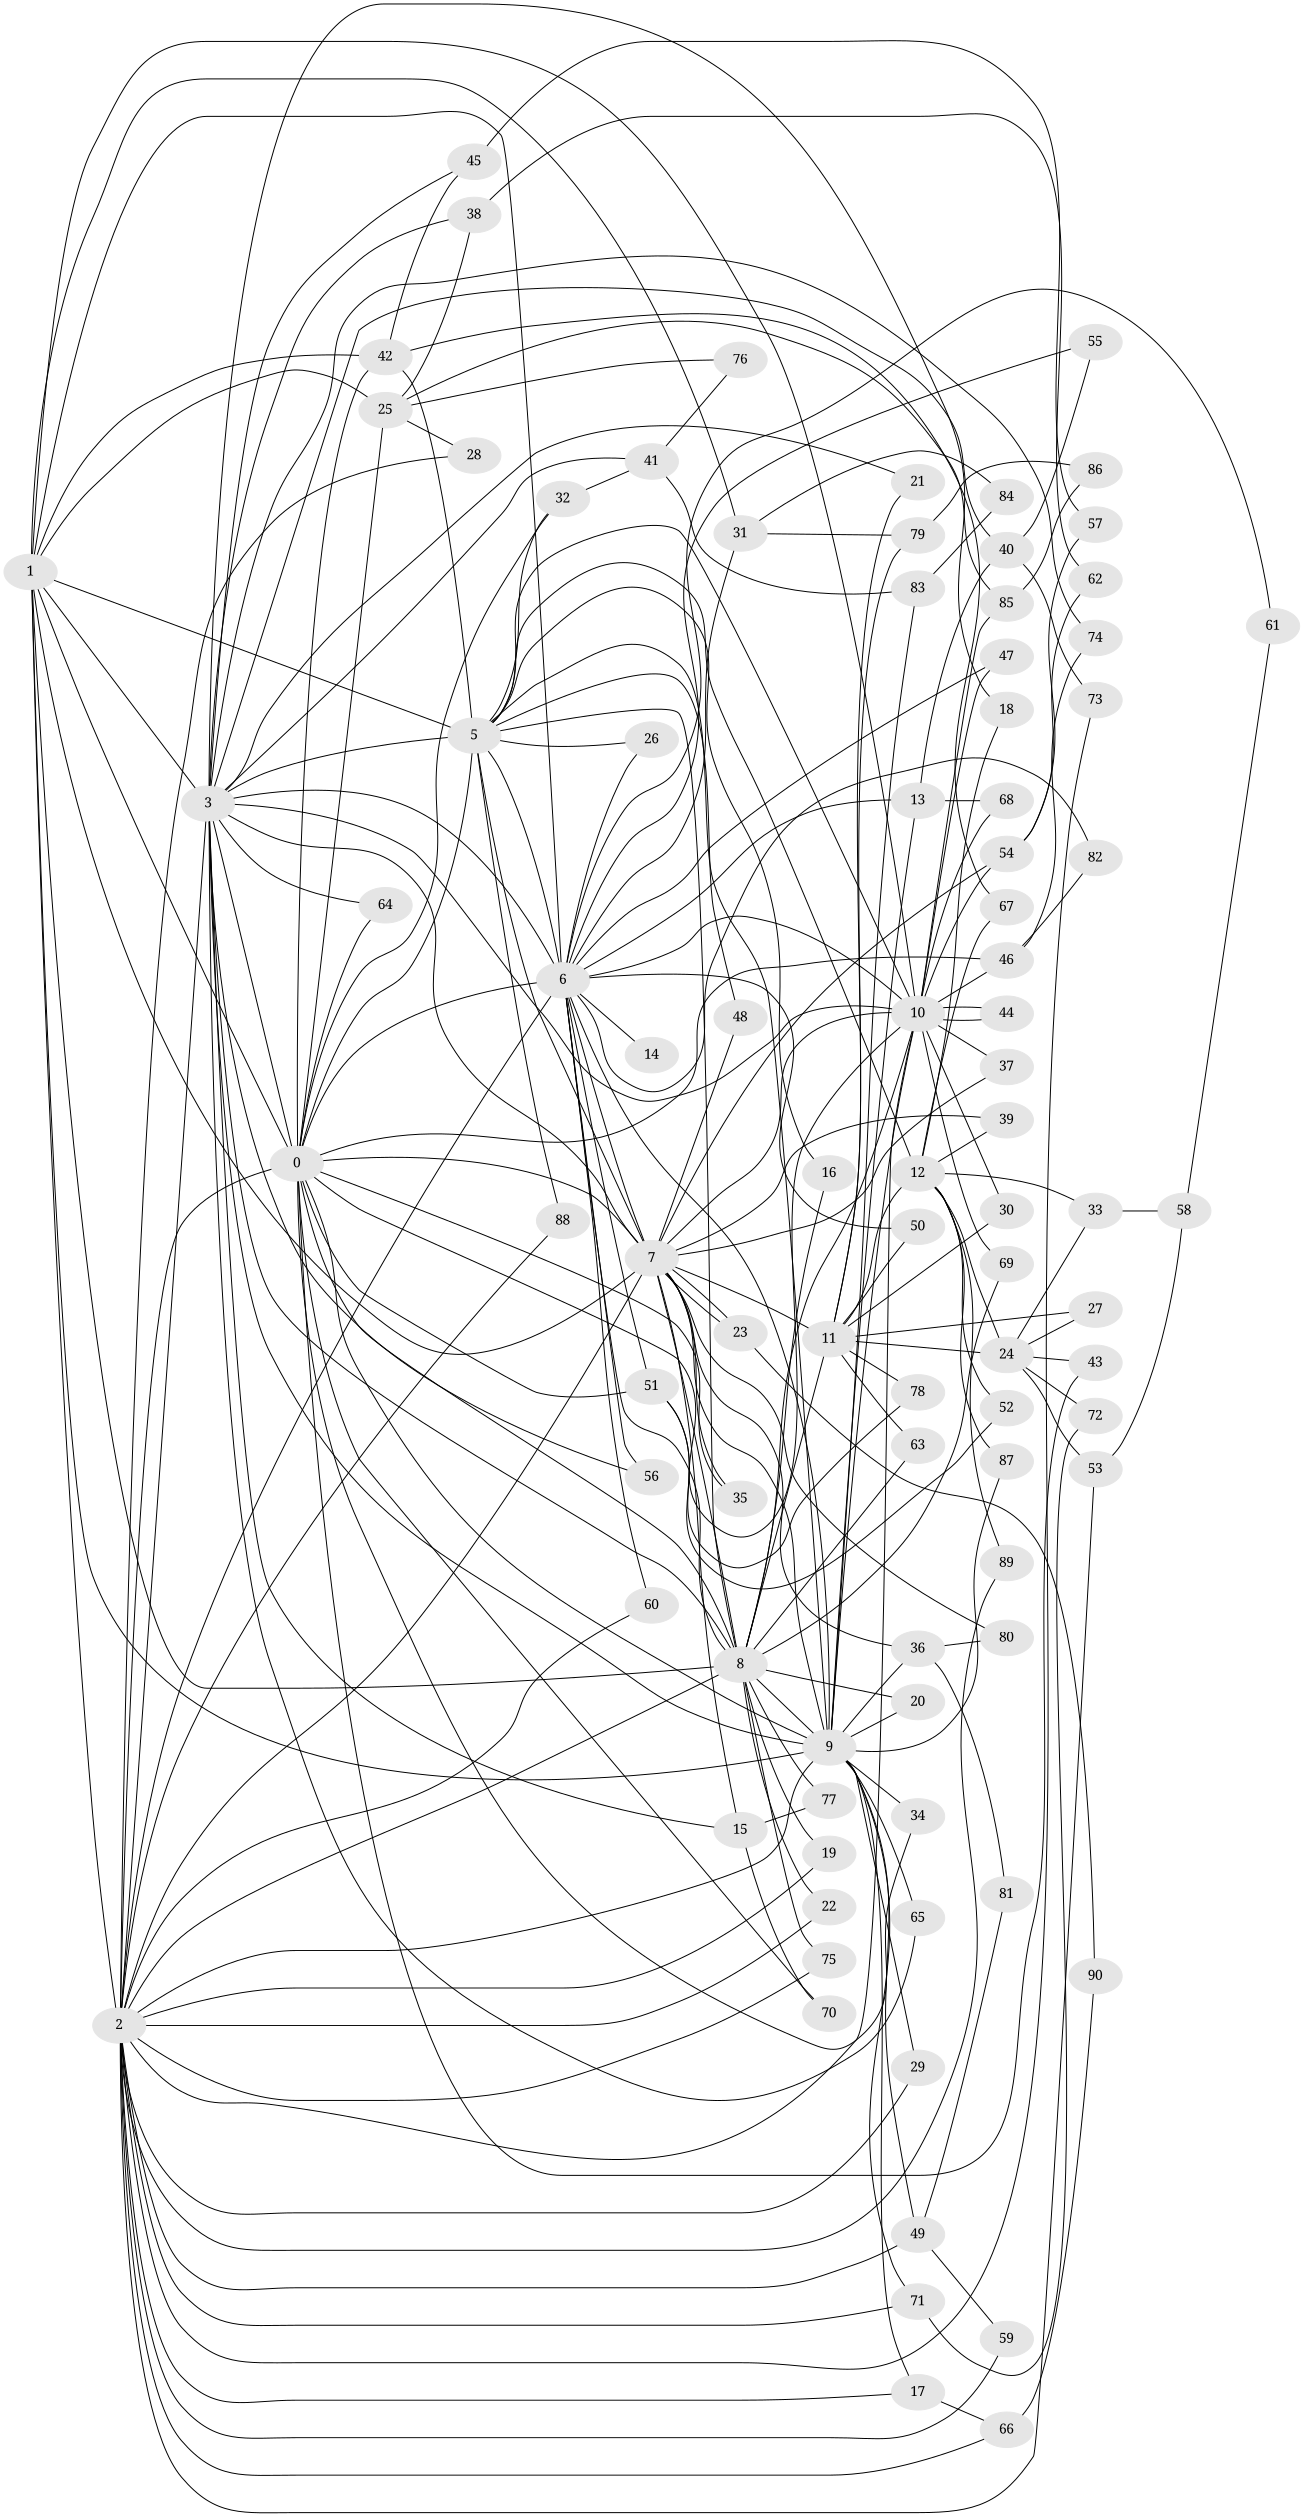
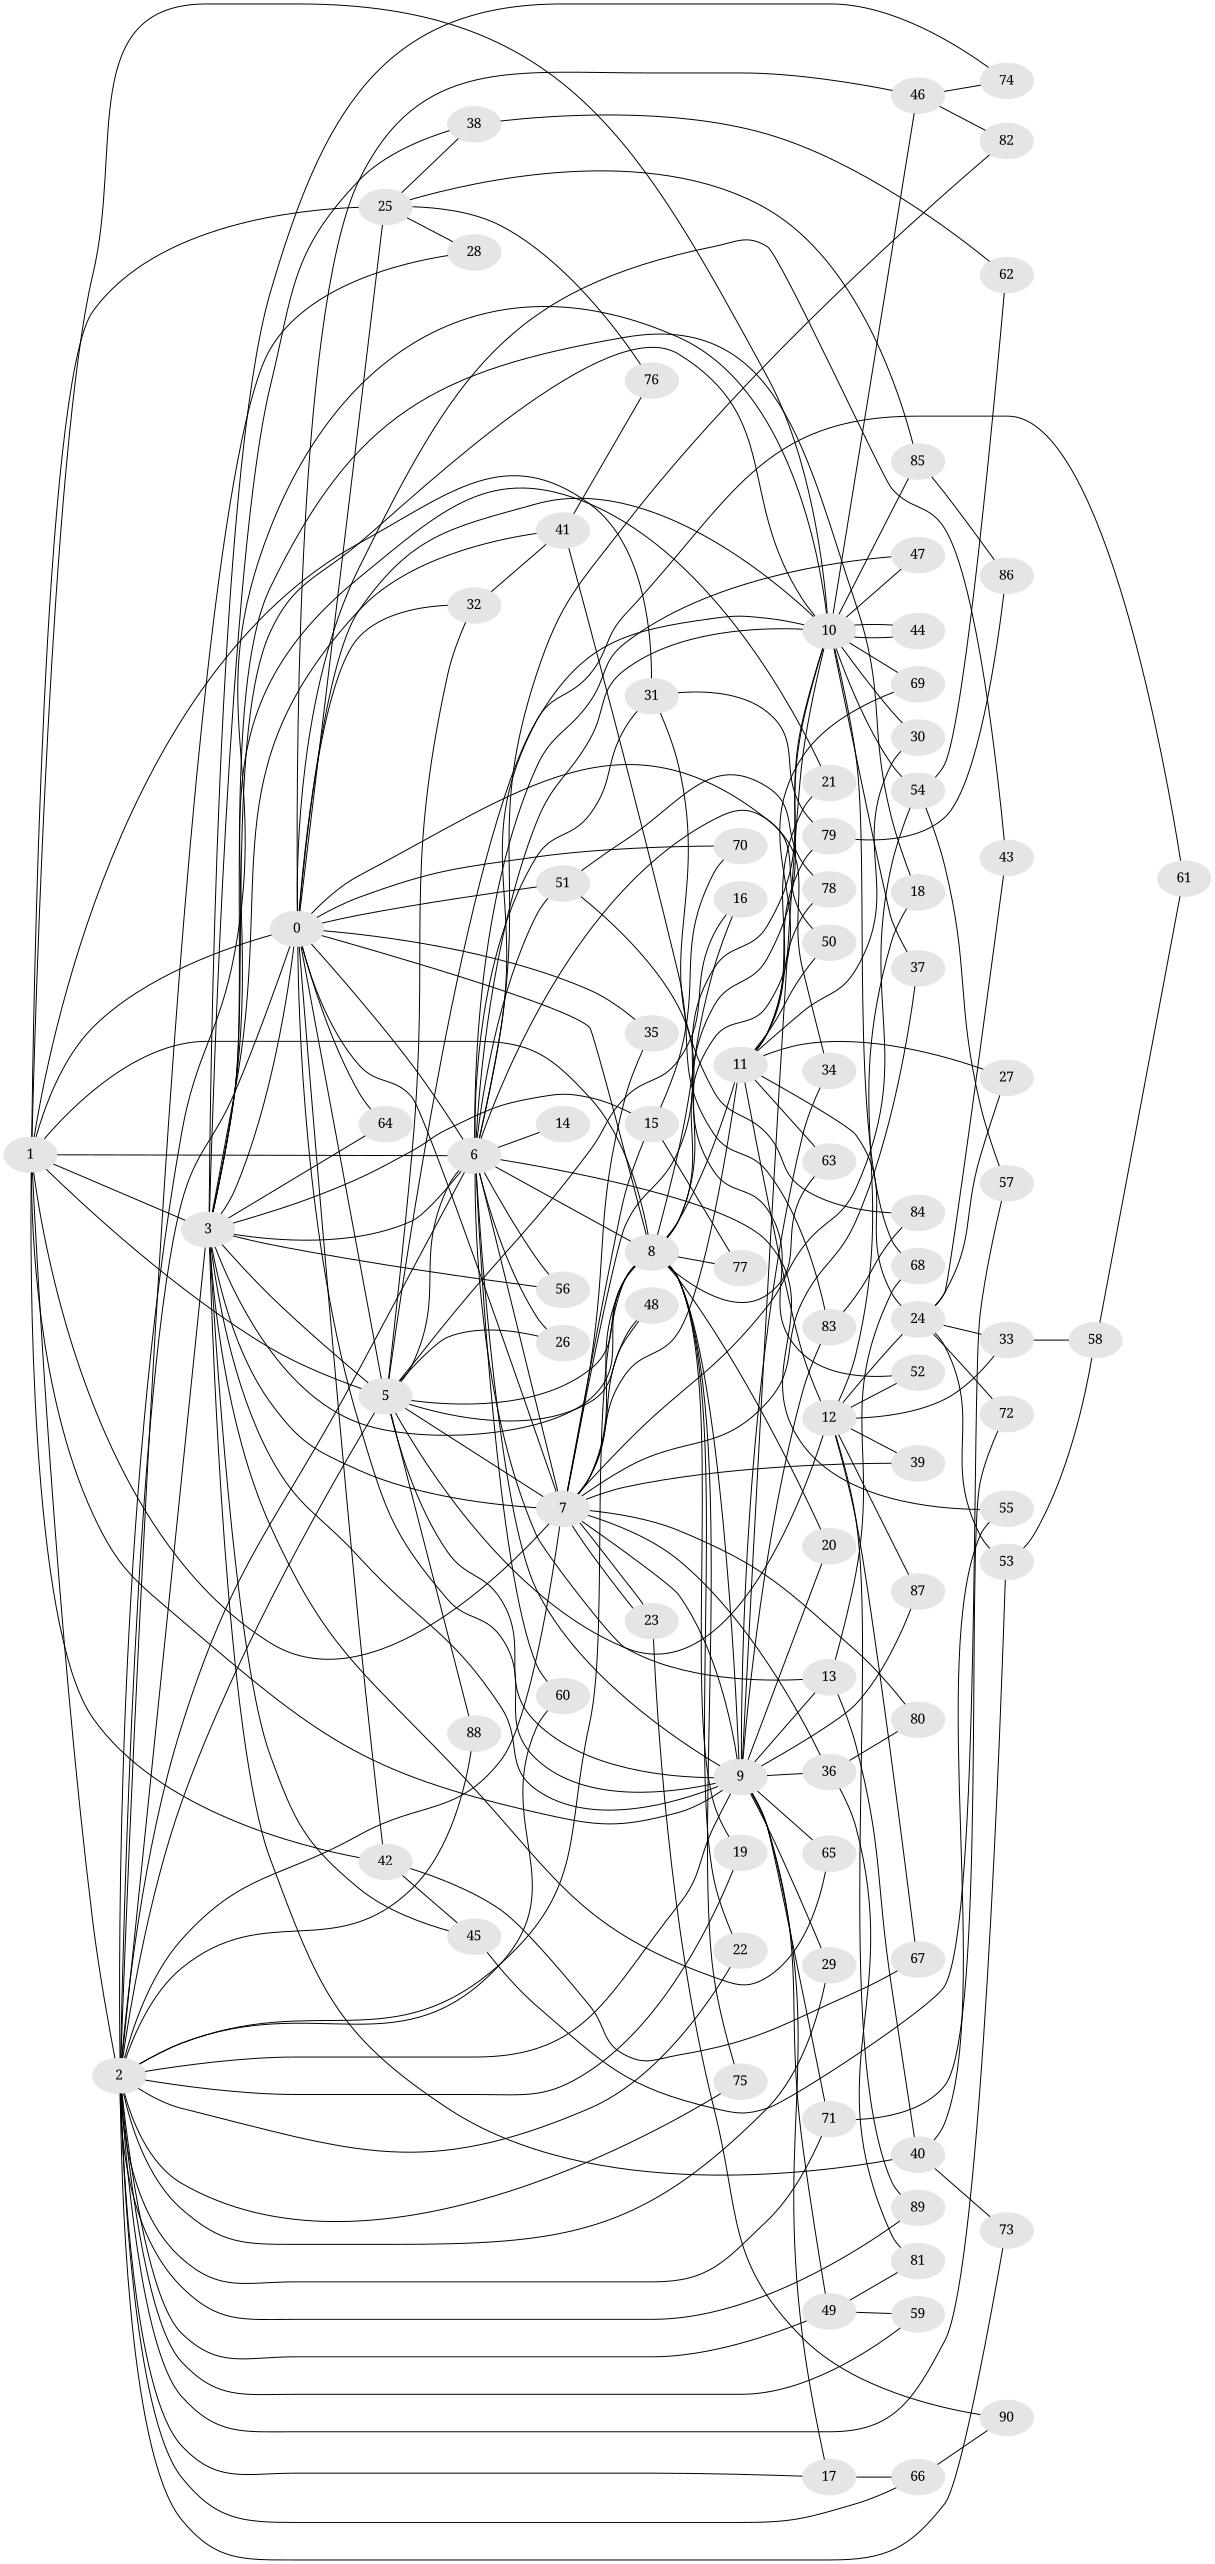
edge "42" -- "5": now "2" -- "5"
